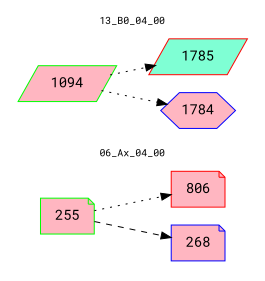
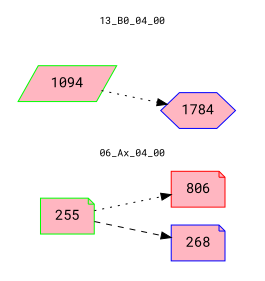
node "1785": removed
